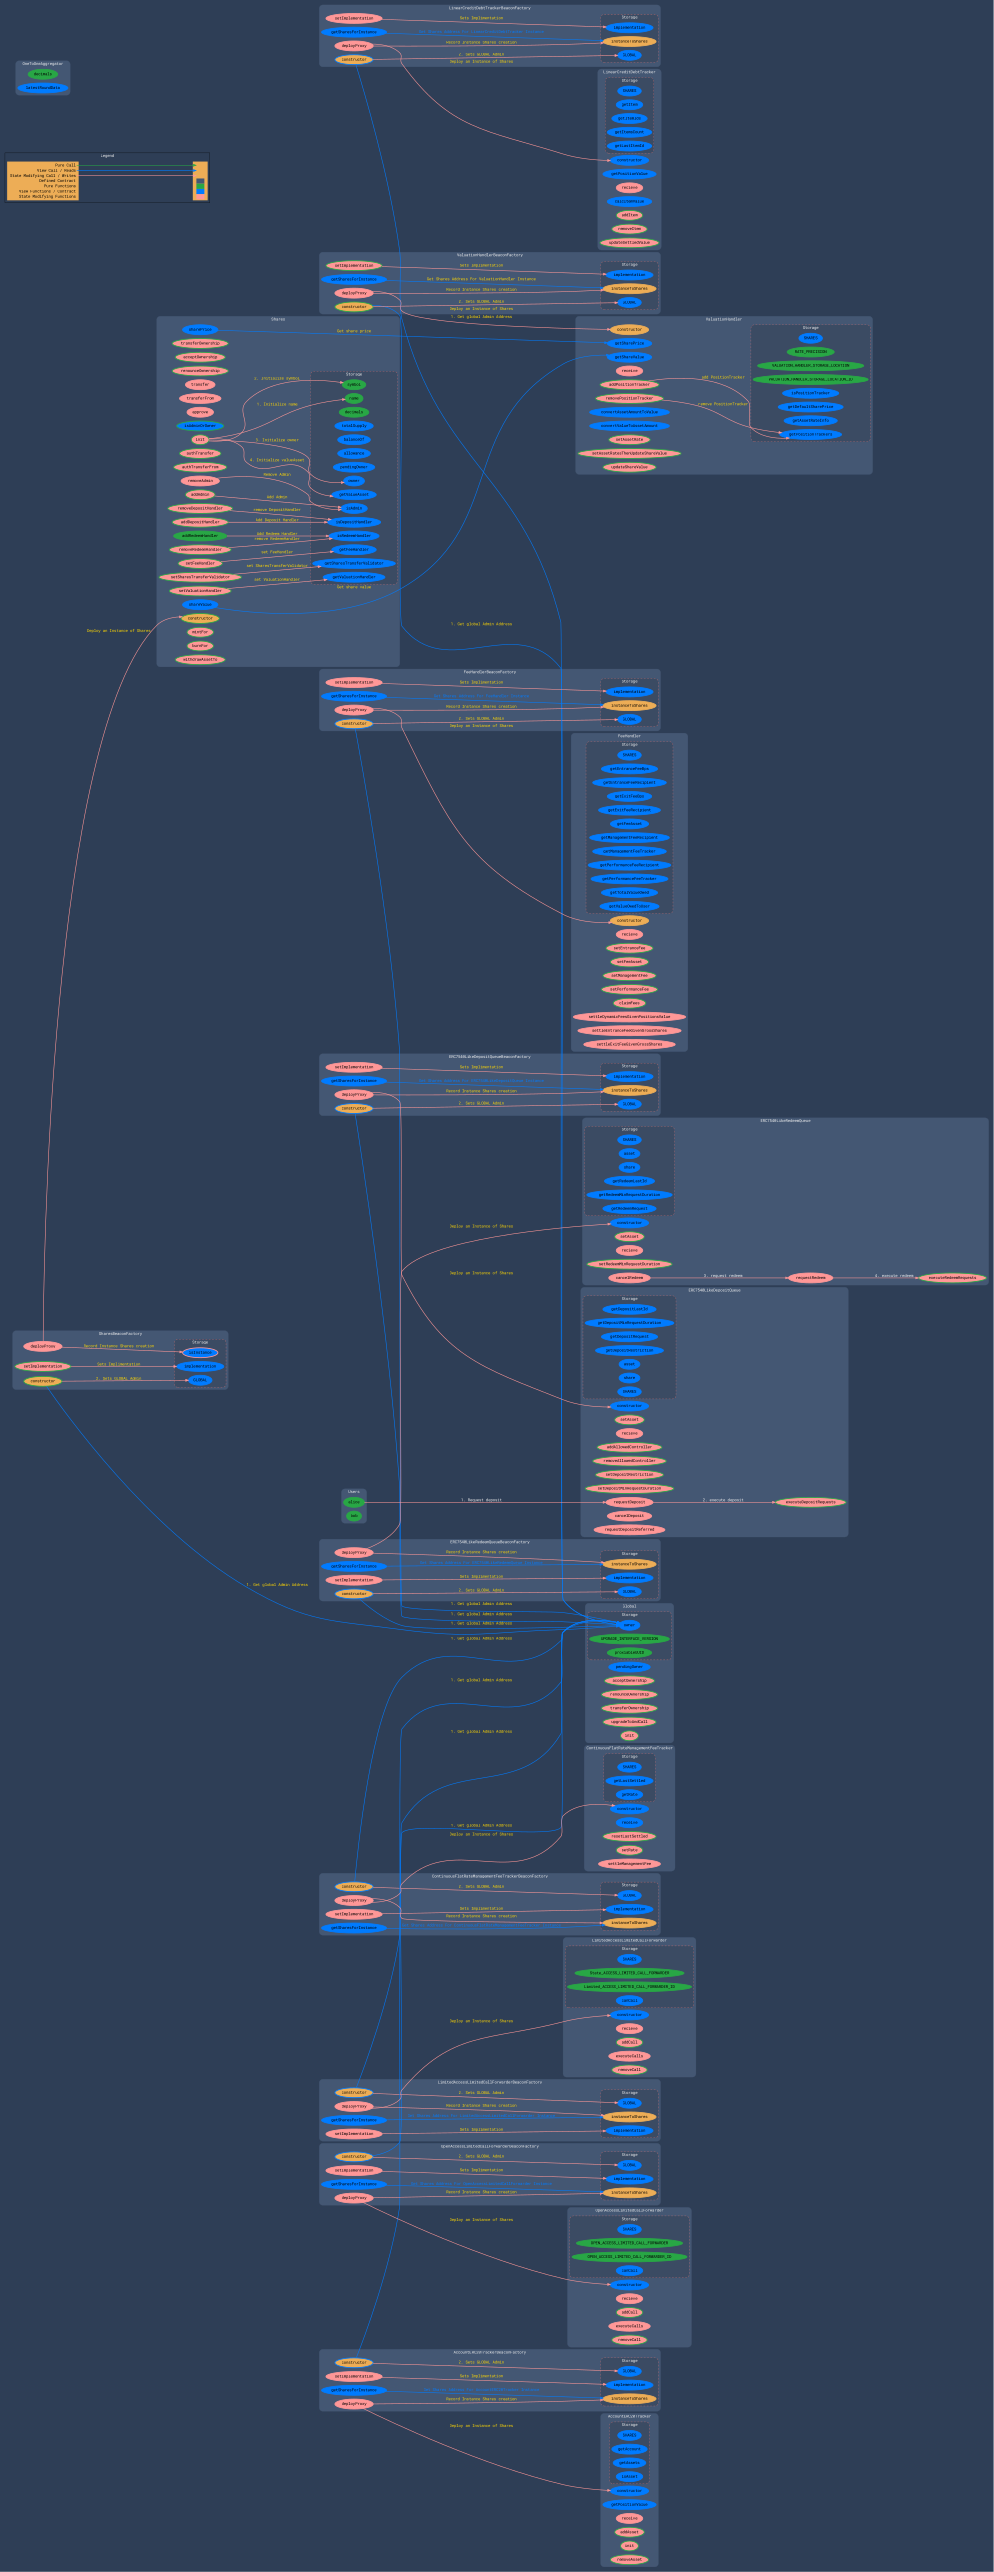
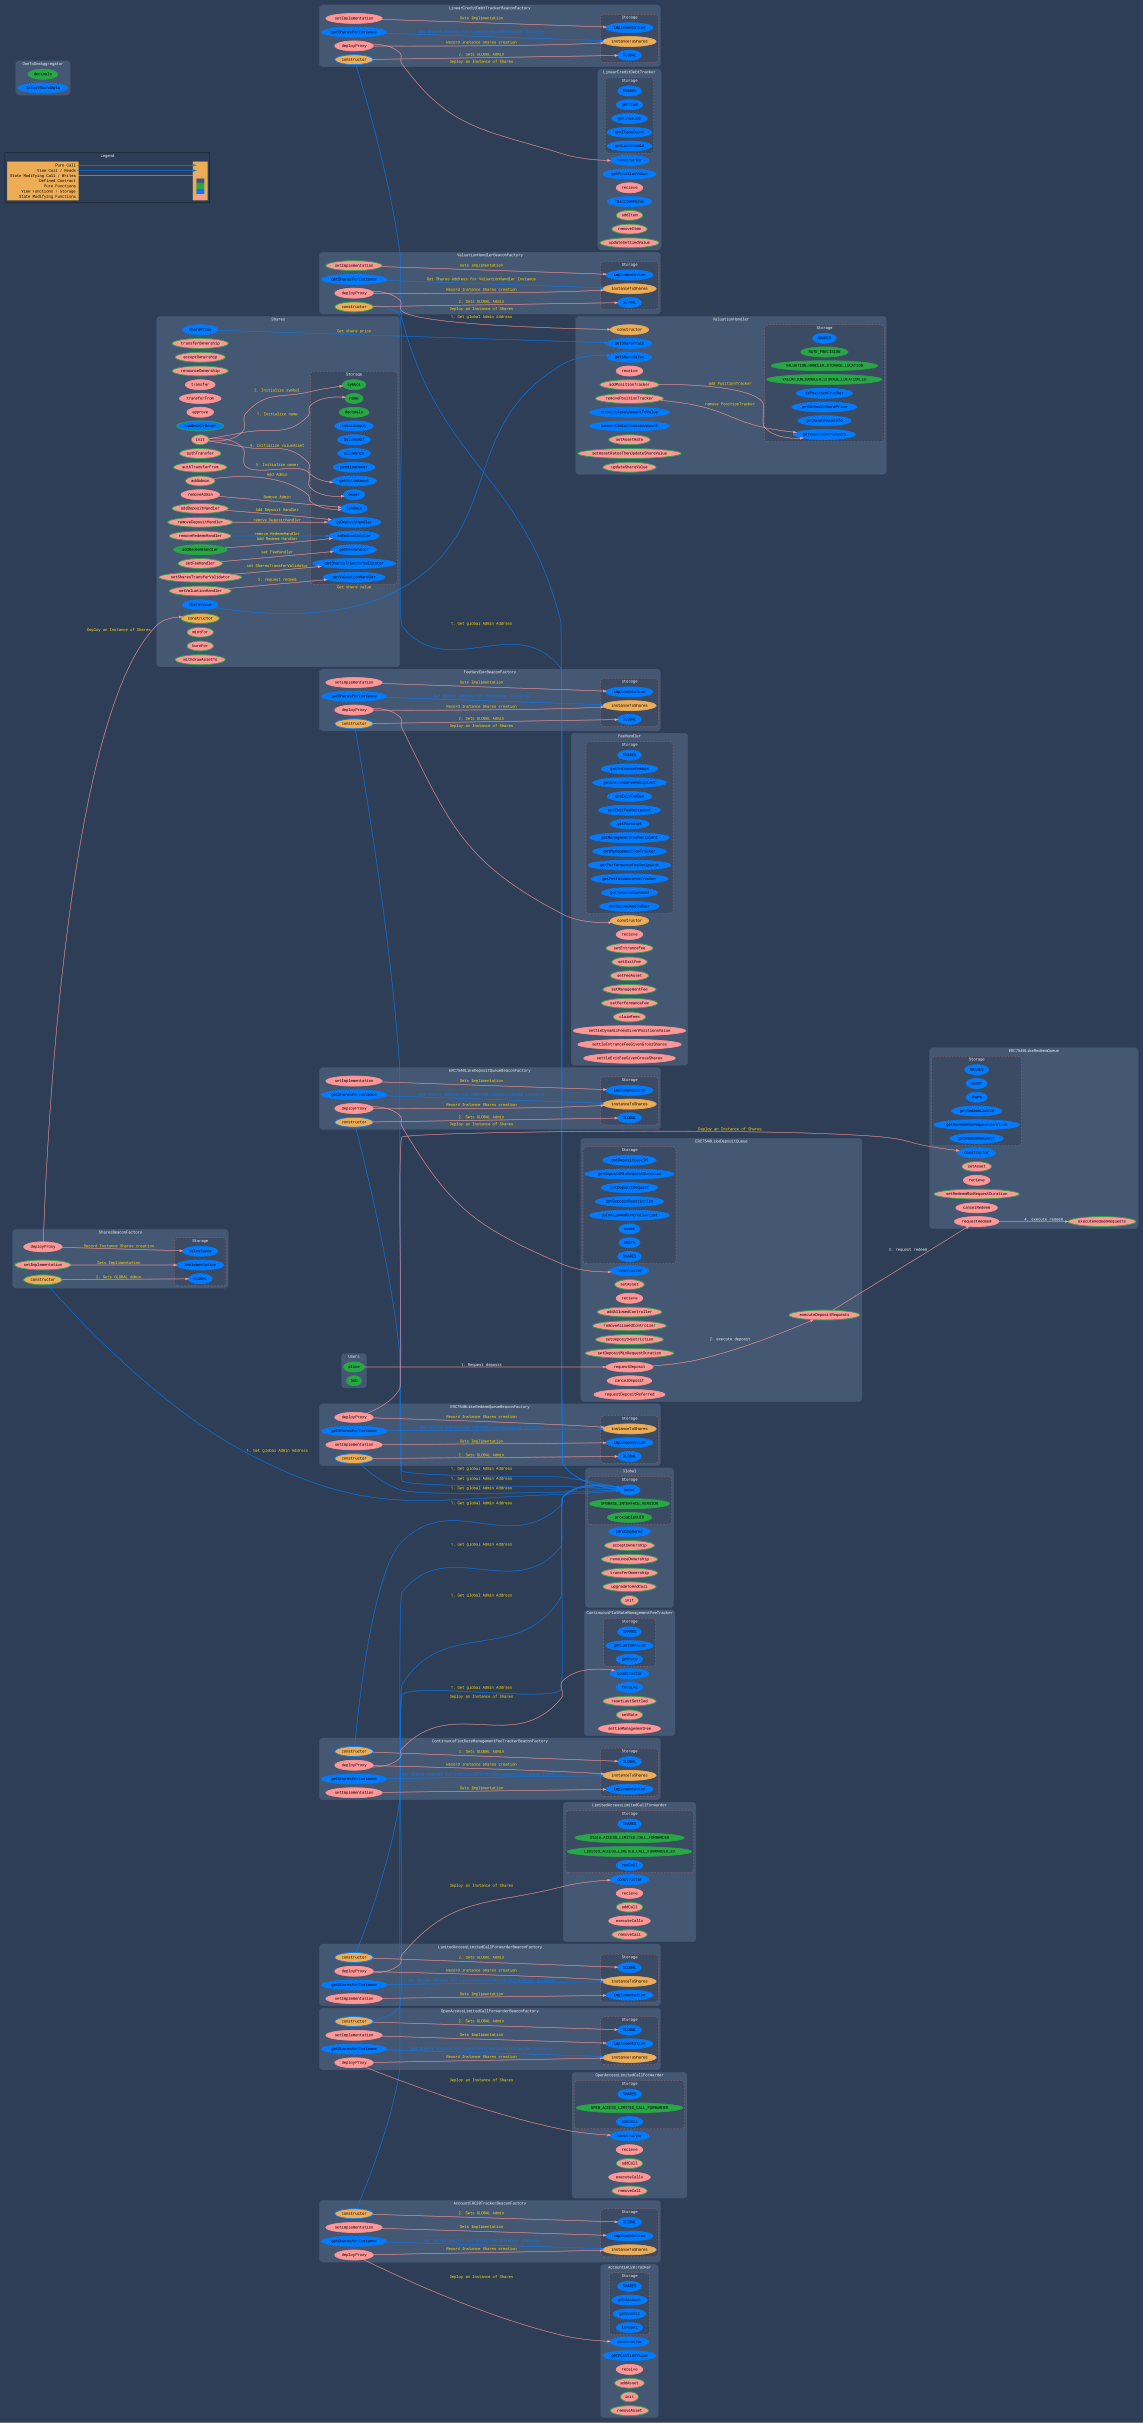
node "Pure Call": text "View Functions / Contract" -> "View Functions / Storage"
edge "removeRedeemHandler" -> "isRedeemHandler": color #ff9797 -> #007bff
edge "setValuationHandler" -> "getValuationHandler": label "set ValuationHandler" -> "3. request redeem"
node "setExitFee": added
node "isInAllowedControllerList": added
edge "cancelRedeem" -> "requestRedeem": now "executeDepositRequests" -> "requestRedeem"
node "isInstance": color #ff9797 -> #007bff
node "OPEN_ACCESS_LIMITED_CALL_FORWARDER_ID": removed
